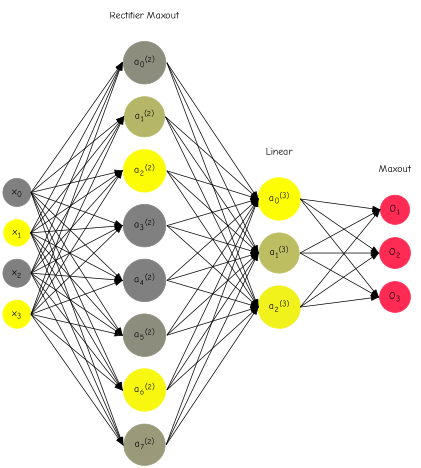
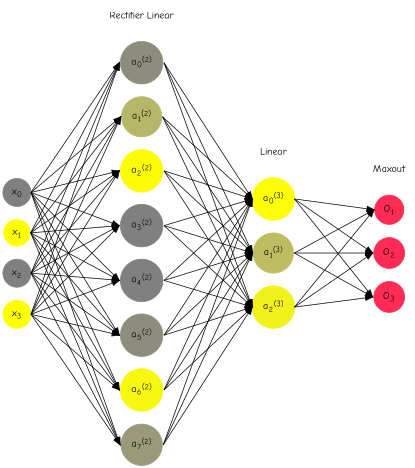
node "Rectifier Maxout": label "Rectifier Maxout" -> "Rectifier Linear"
